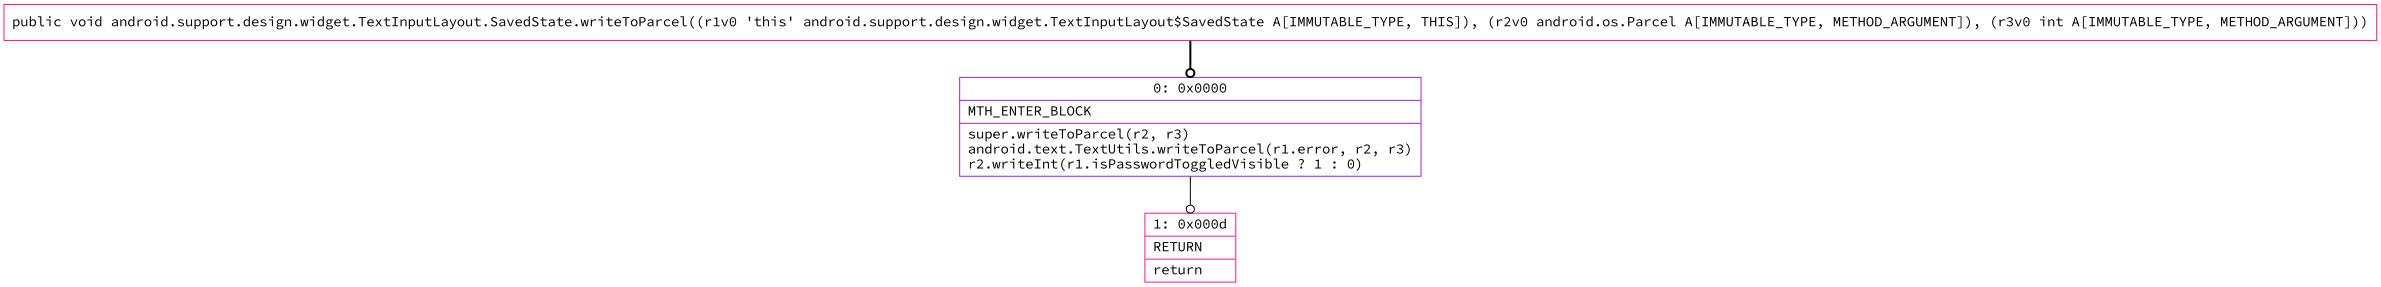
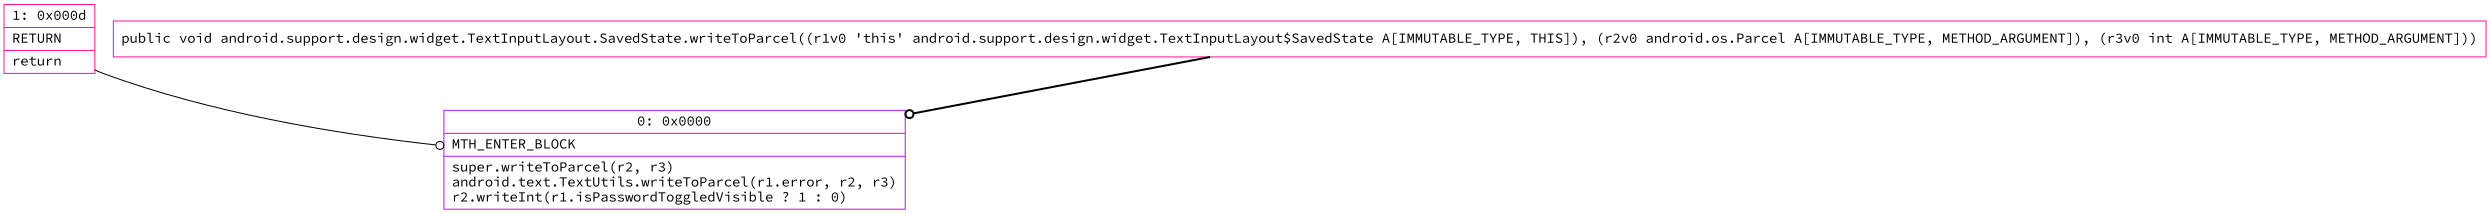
edge "0: 0x0000" -> "1: 0x000d": reversed
